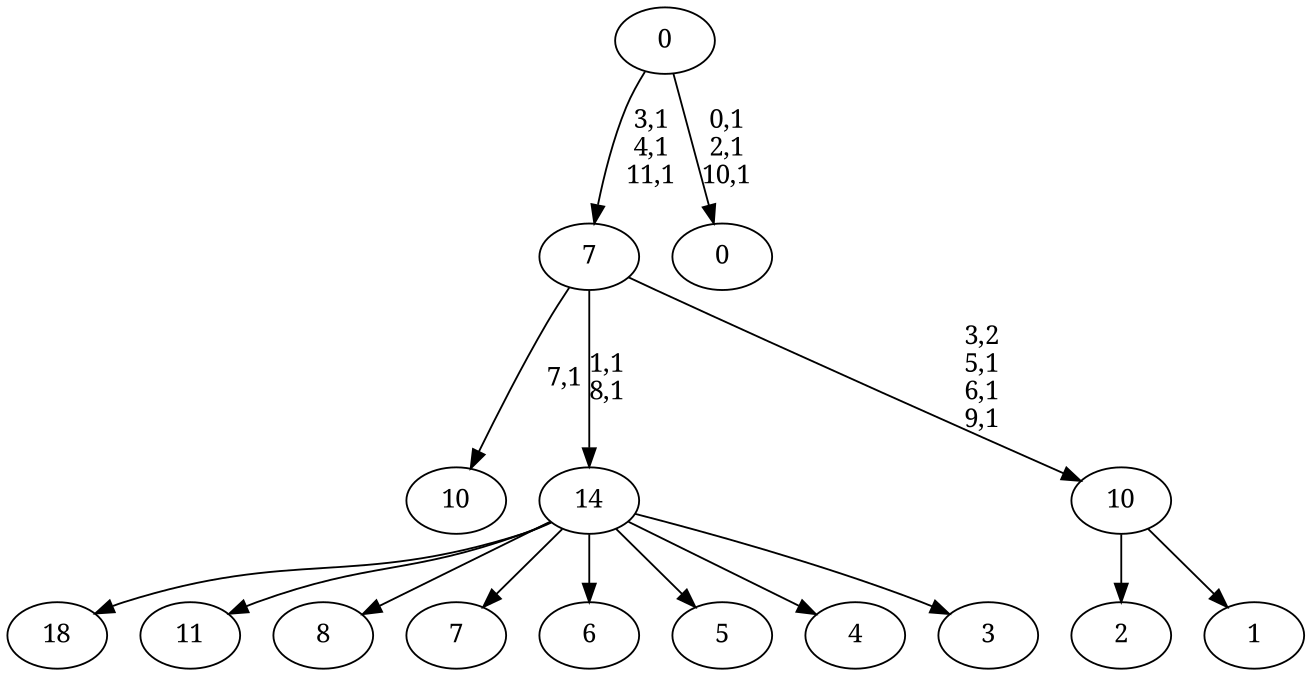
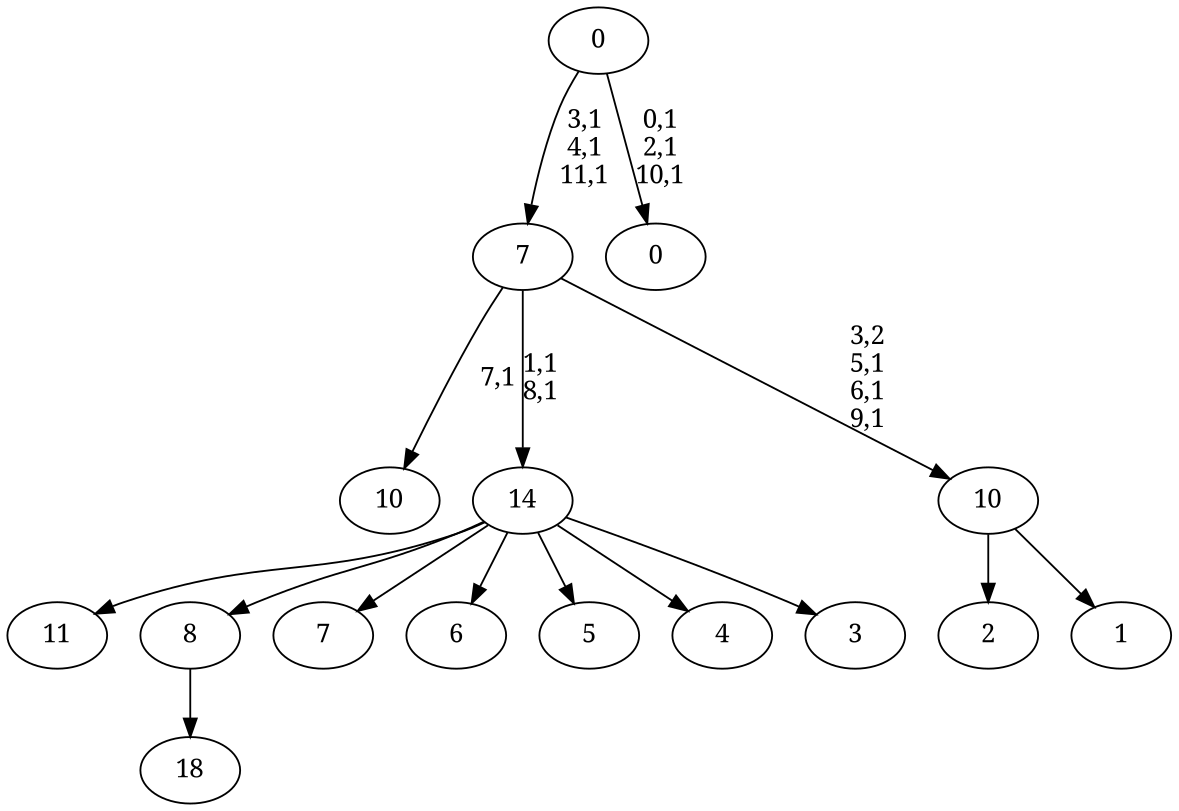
edge "14" -> "18": now "8" -> "18"
